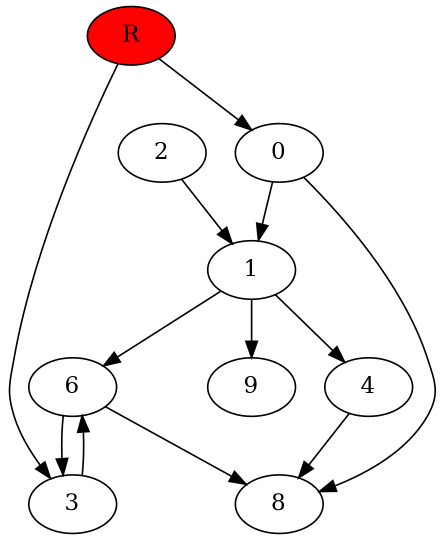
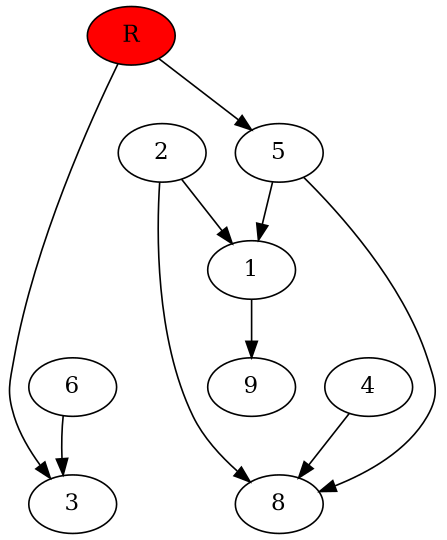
node "0": label "0" -> "5"
edge "1" -> "4": removed
edge "1" -> "6": removed
edge "6" -> "8": now "2" -> "8"
edge "3" -> "6": removed
